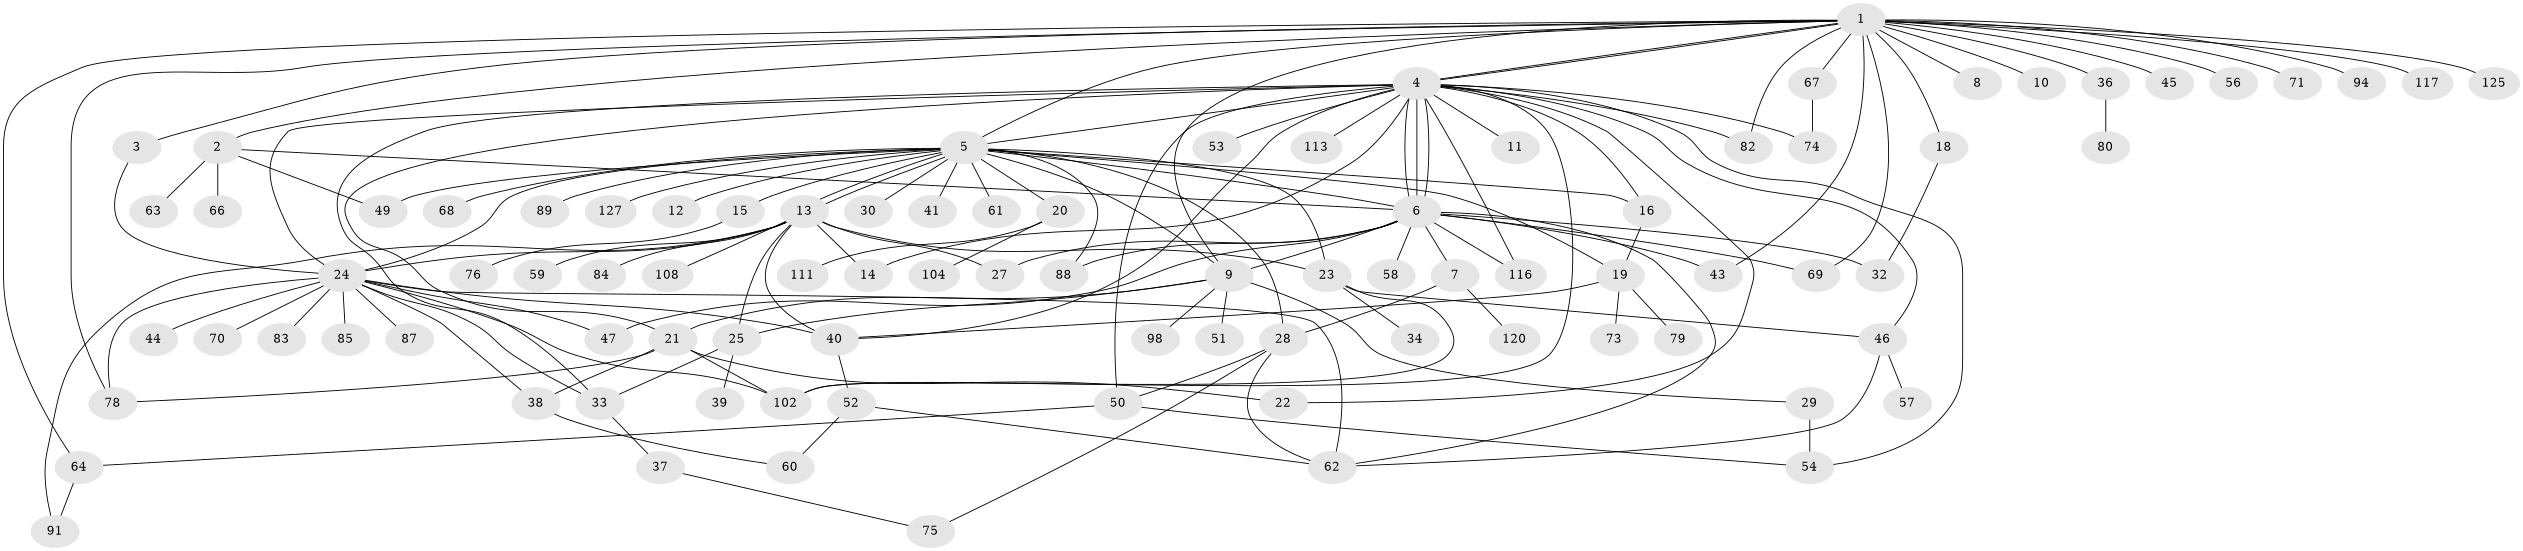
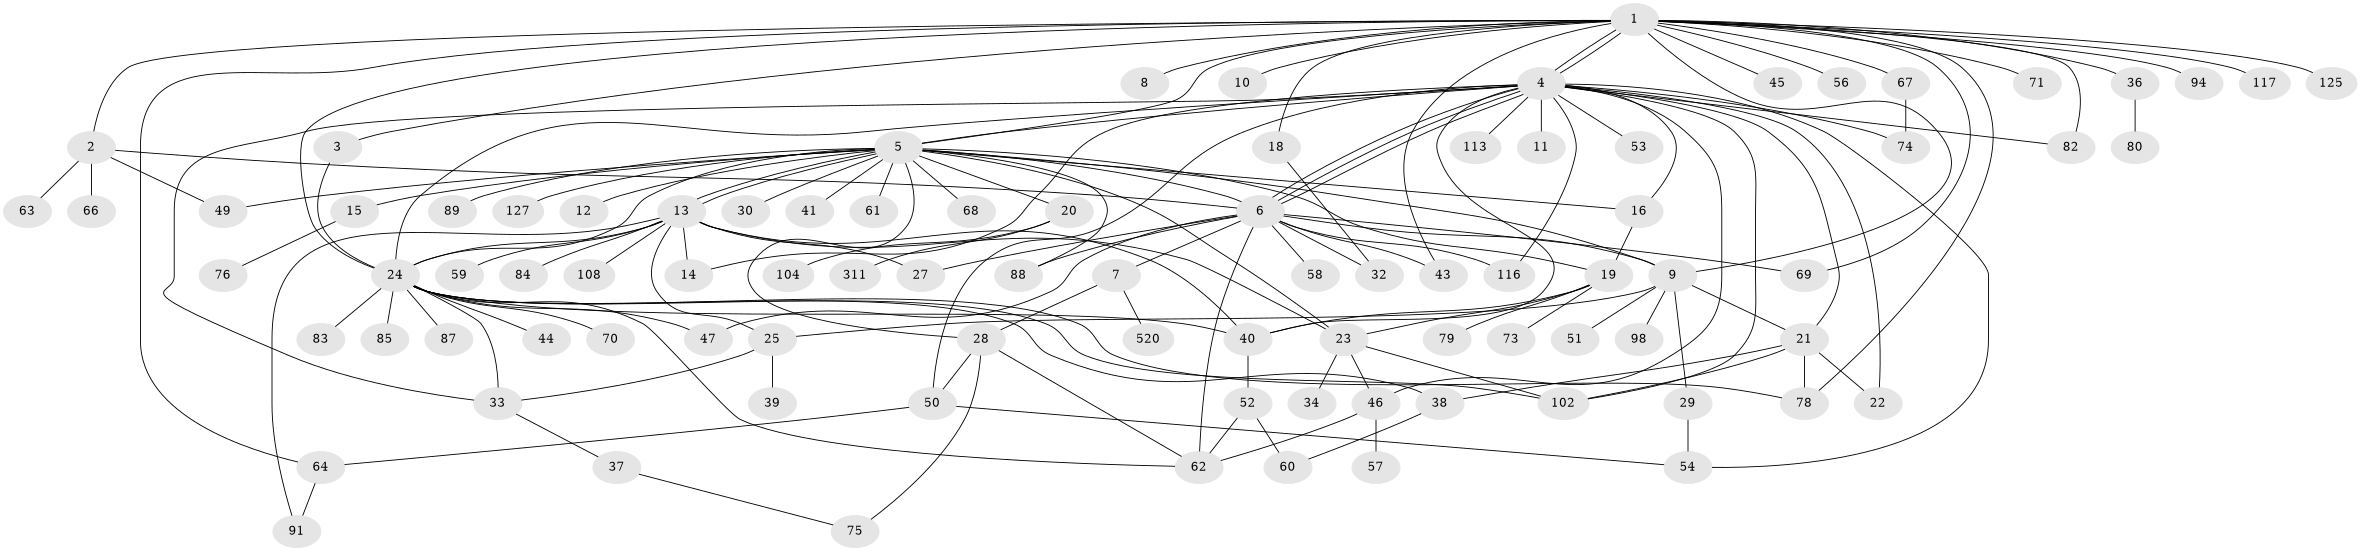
edge "1" -- "24": added
node "111": label "111" -> "311"
edge "19" -- "23": added
node "120": label "120" -> "520"
